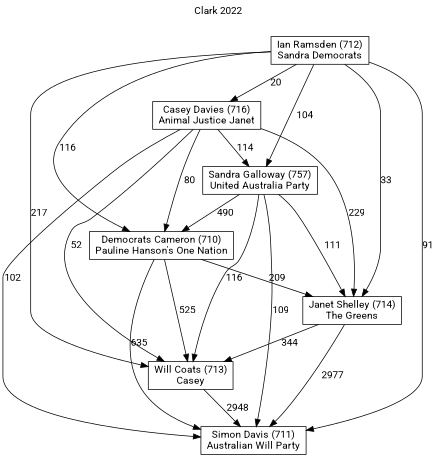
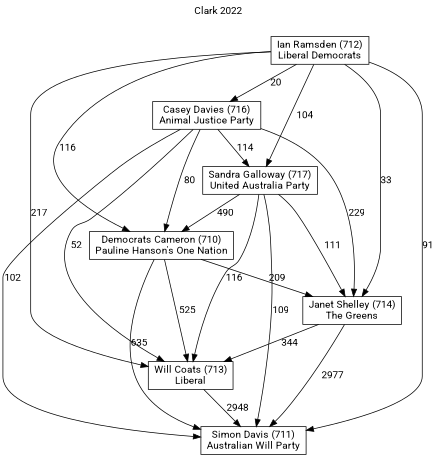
node "Ian Ramsden (712) Sandra Democrats": label "Ian Ramsden (712) Sandra Democrats" -> "Ian Ramsden (712) Liberal Democrats"
node "Casey Davies (716) Animal Justice Janet": label "Casey Davies (716) Animal Justice Janet" -> "Casey Davies (716) Animal Justice Party"
node "Sandra Galloway (757) United Australia Party": label "Sandra Galloway (757) United Australia Party" -> "Sandra Galloway (717) United Australia Party"
node "Will Coats (713) Casey": label "Will Coats (713) Casey" -> "Will Coats (713) Liberal"
